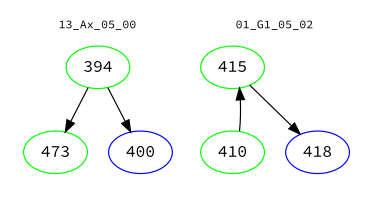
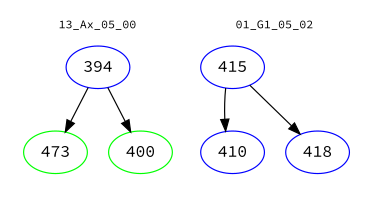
node "394": color green -> blue
node "415": color green -> blue
edge "410" -> "415": reversed
node "400": color blue -> green
node "410": color green -> blue
